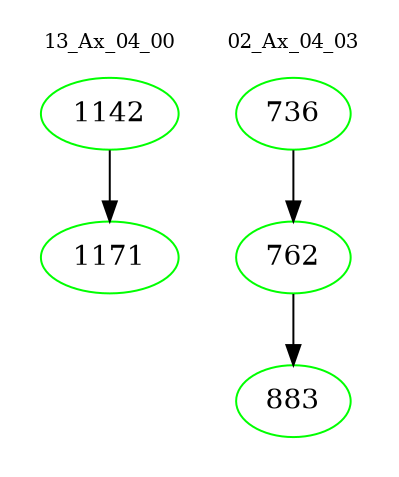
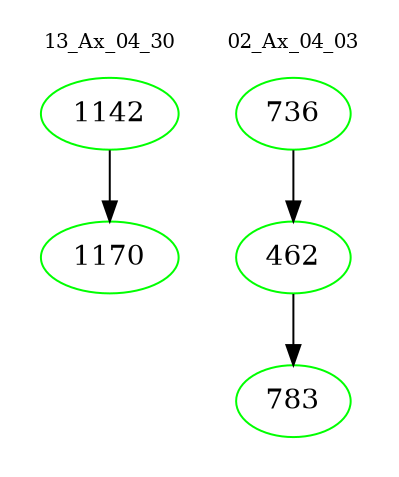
cluster "13_Ax_04_00": label "13_Ax_04_00" -> "13_Ax_04_30"
node "1171": label "1171" -> "1170"
node "762": label "762" -> "462"
node "883": label "883" -> "783"
